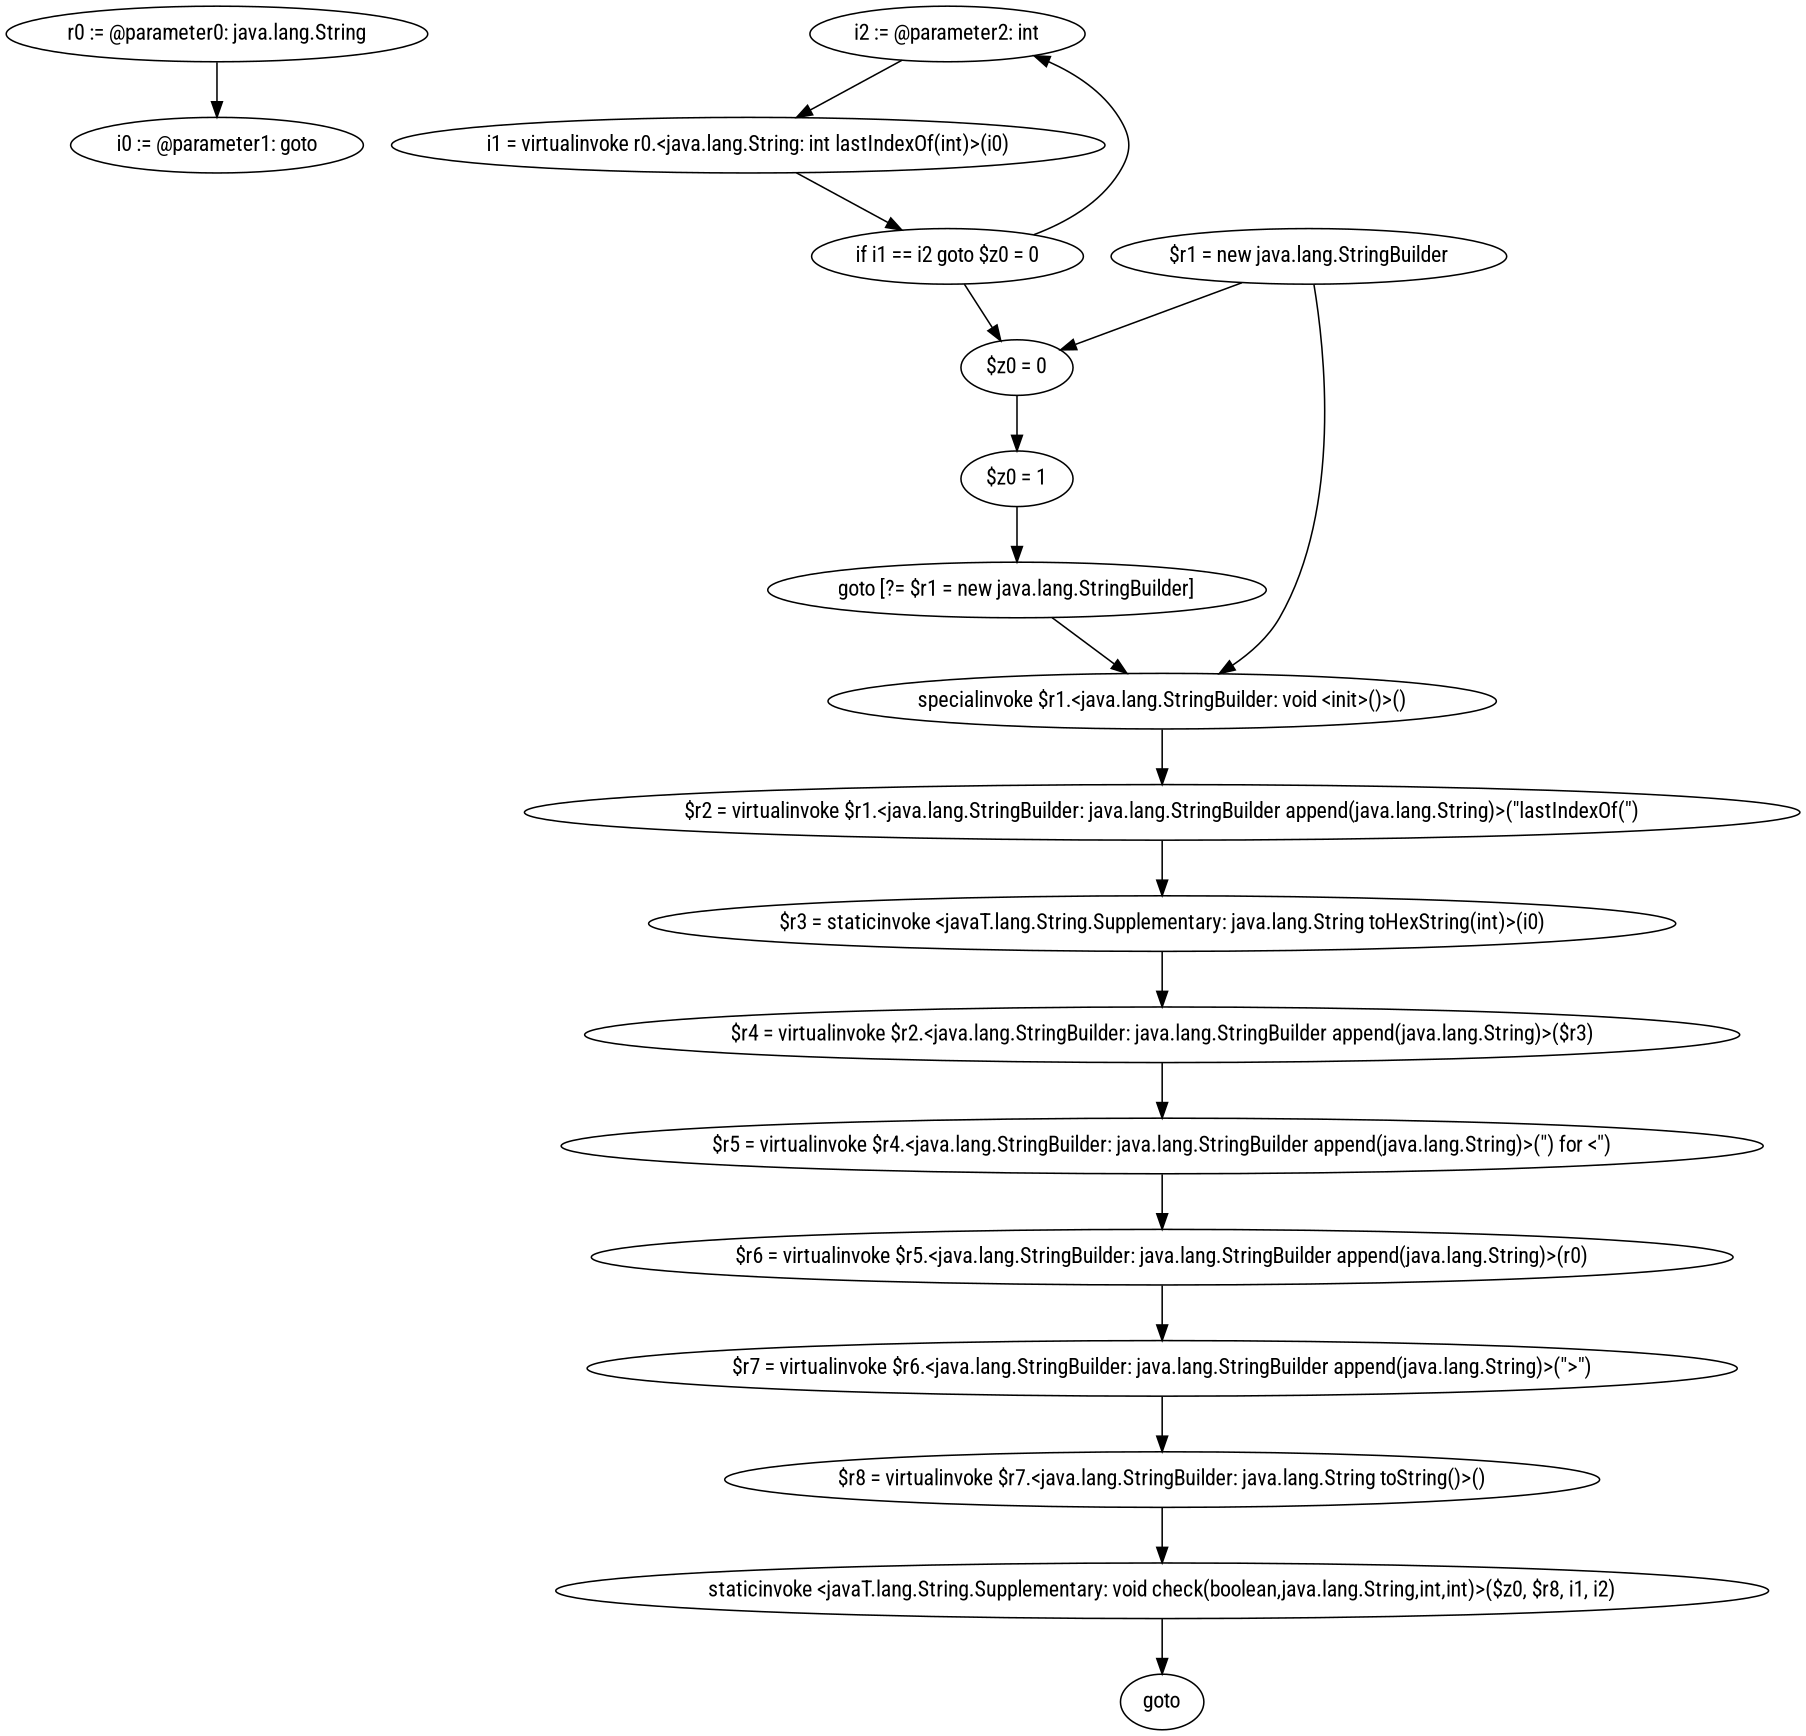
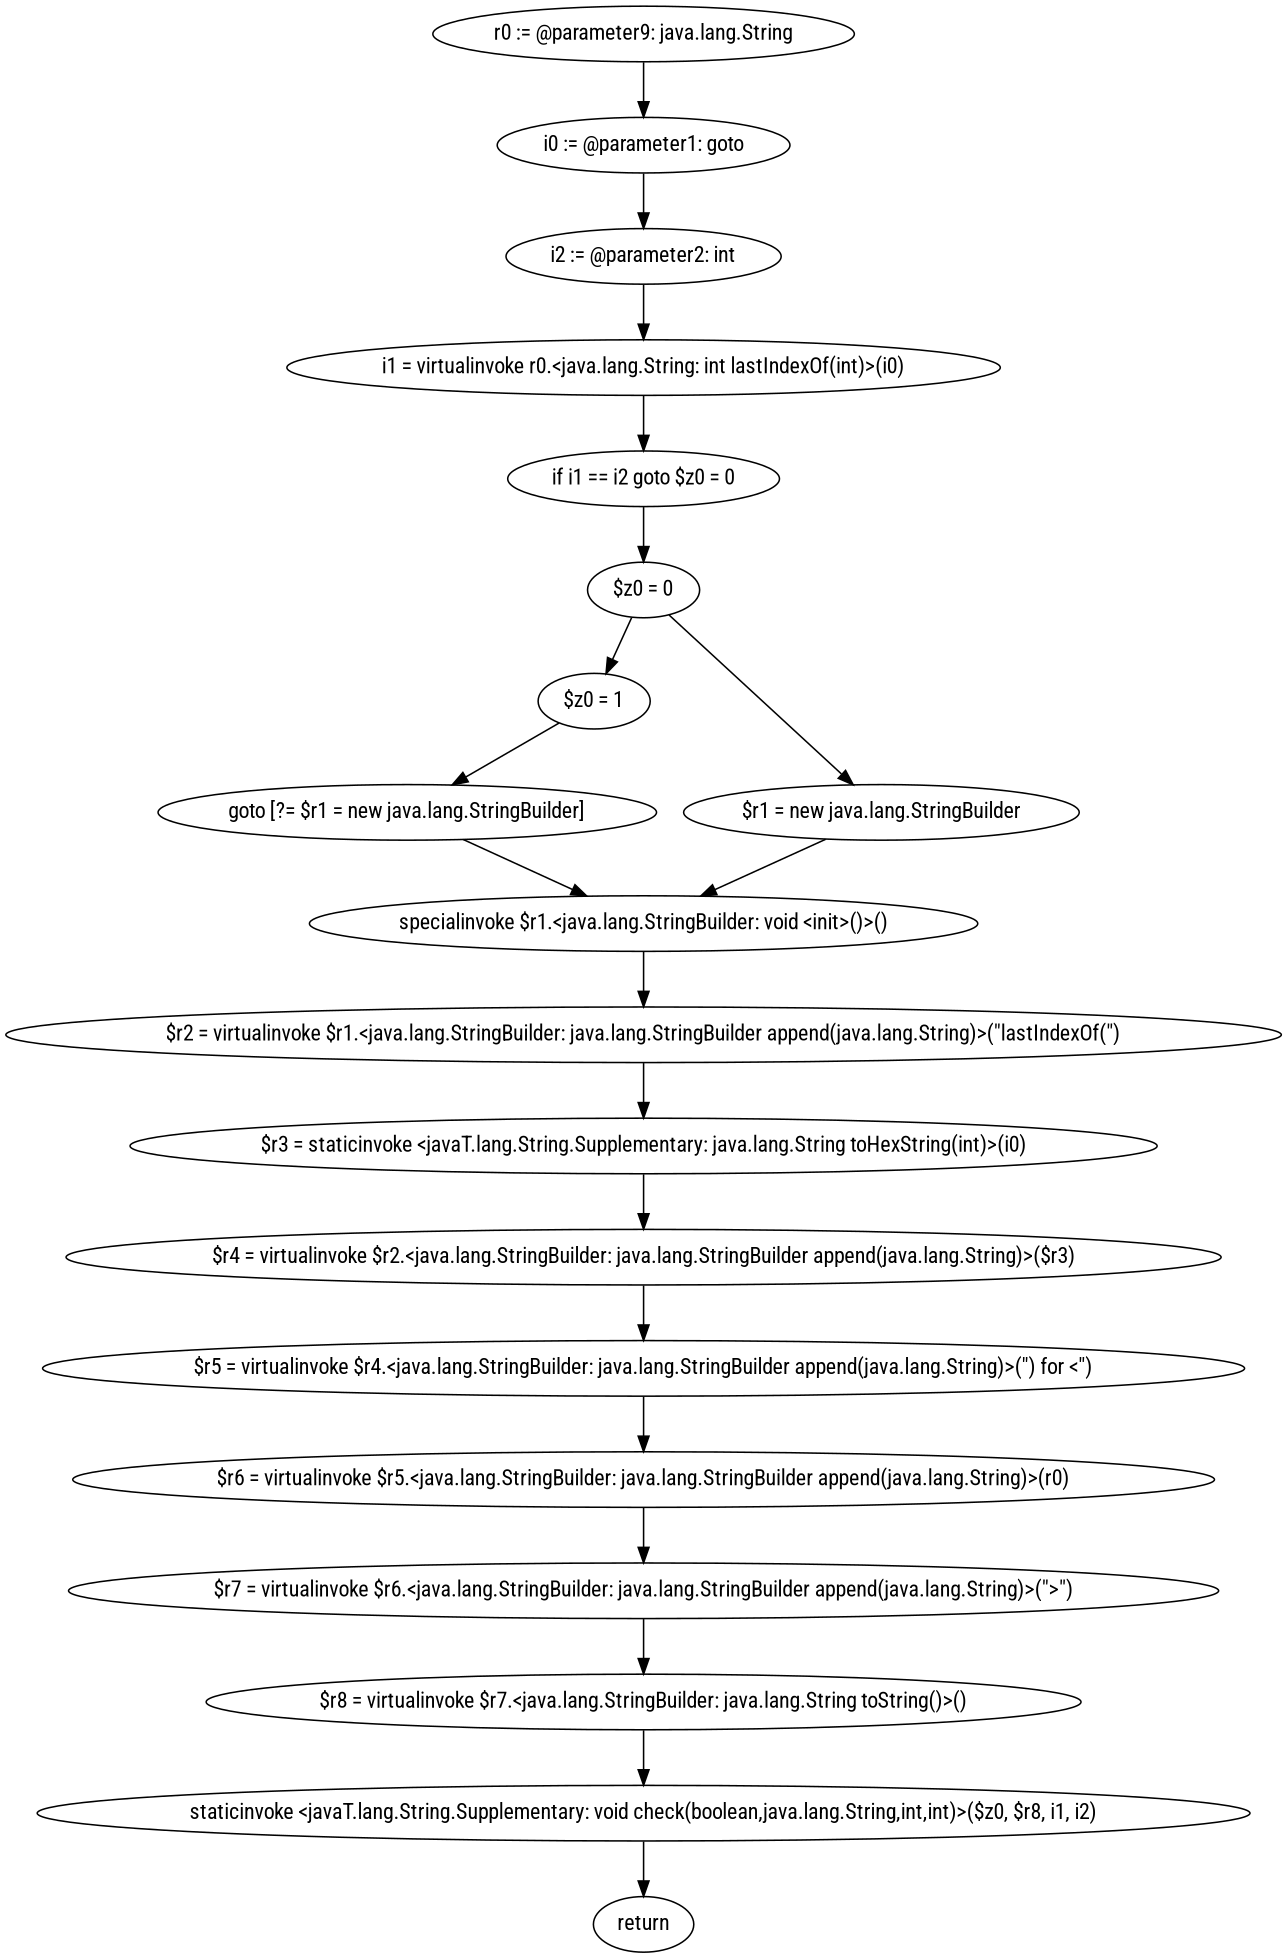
node "r0 := @parameter0: java.lang.String": label "r0 := @parameter0: java.lang.String" -> "r0 := @parameter9: java.lang.String"
edge "if i1 == i2 goto $z0 = 0" -> "i2 := @parameter2: int": now "i0 := @parameter1: goto" -> "i2 := @parameter2: int"
edge "$r1 = new java.lang.StringBuilder" -> "$z0 = 0": reversed
node "goto": label "goto" -> "return"
